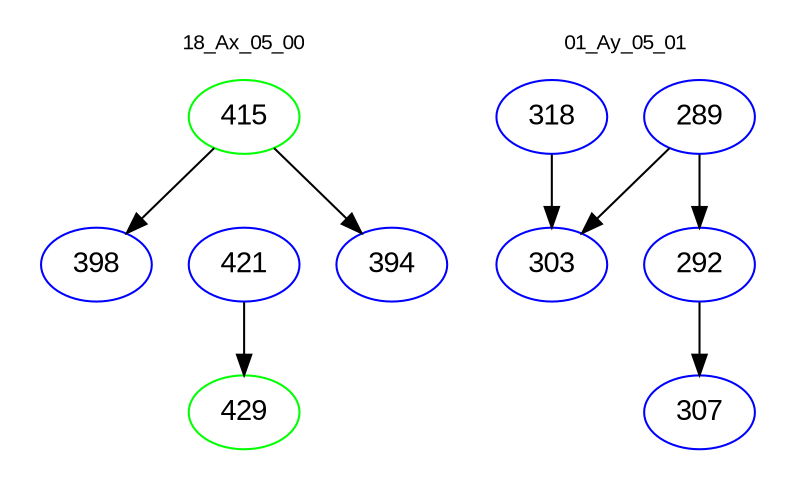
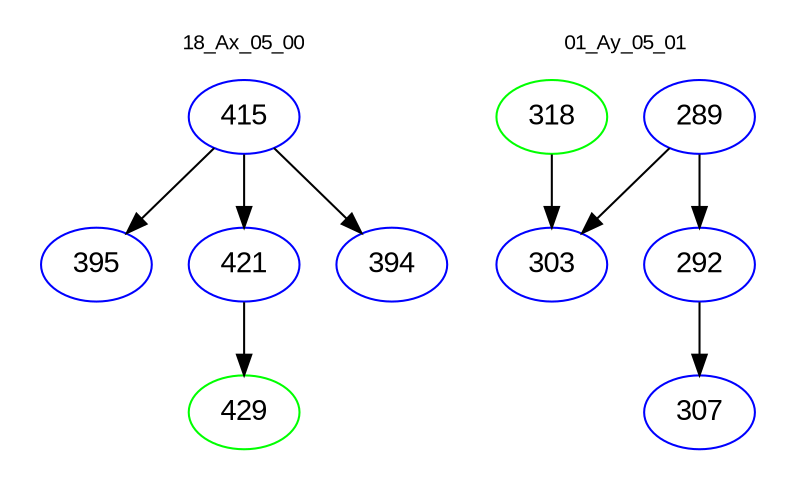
node "415": color green -> blue
node "318": color blue -> green
edge "415" -> "421": added
node "398": label "398" -> "395"
